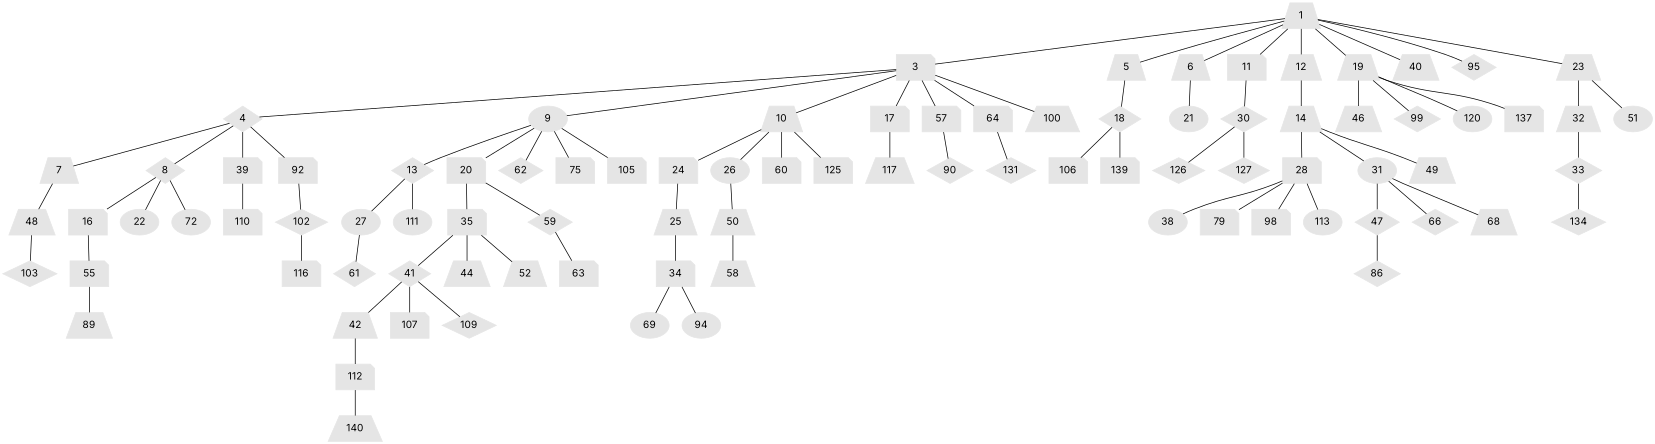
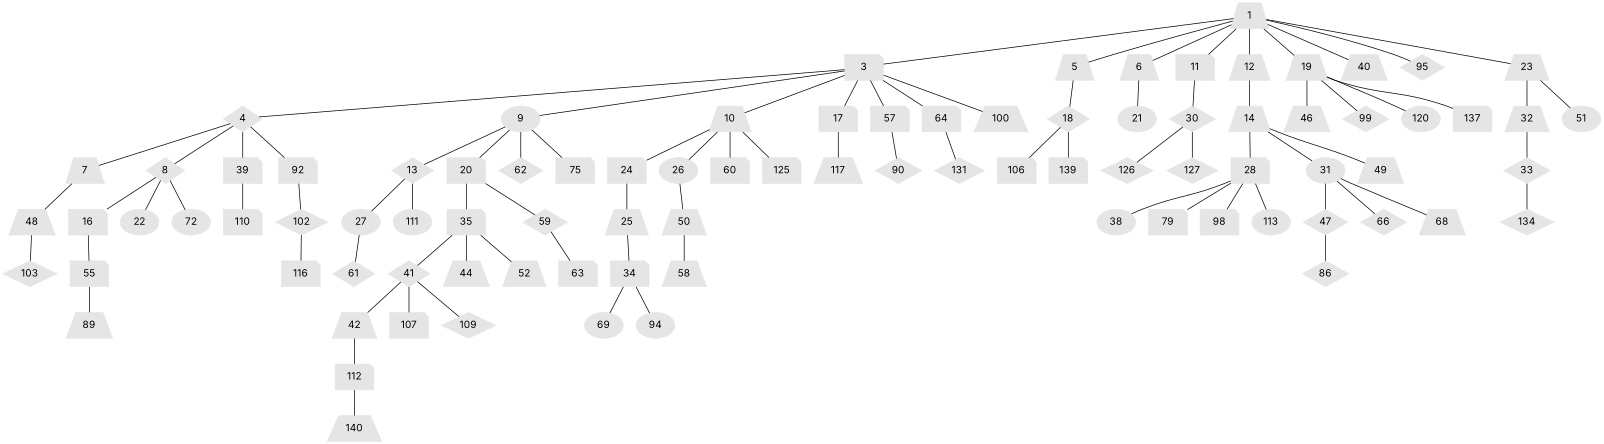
node "105": removed
